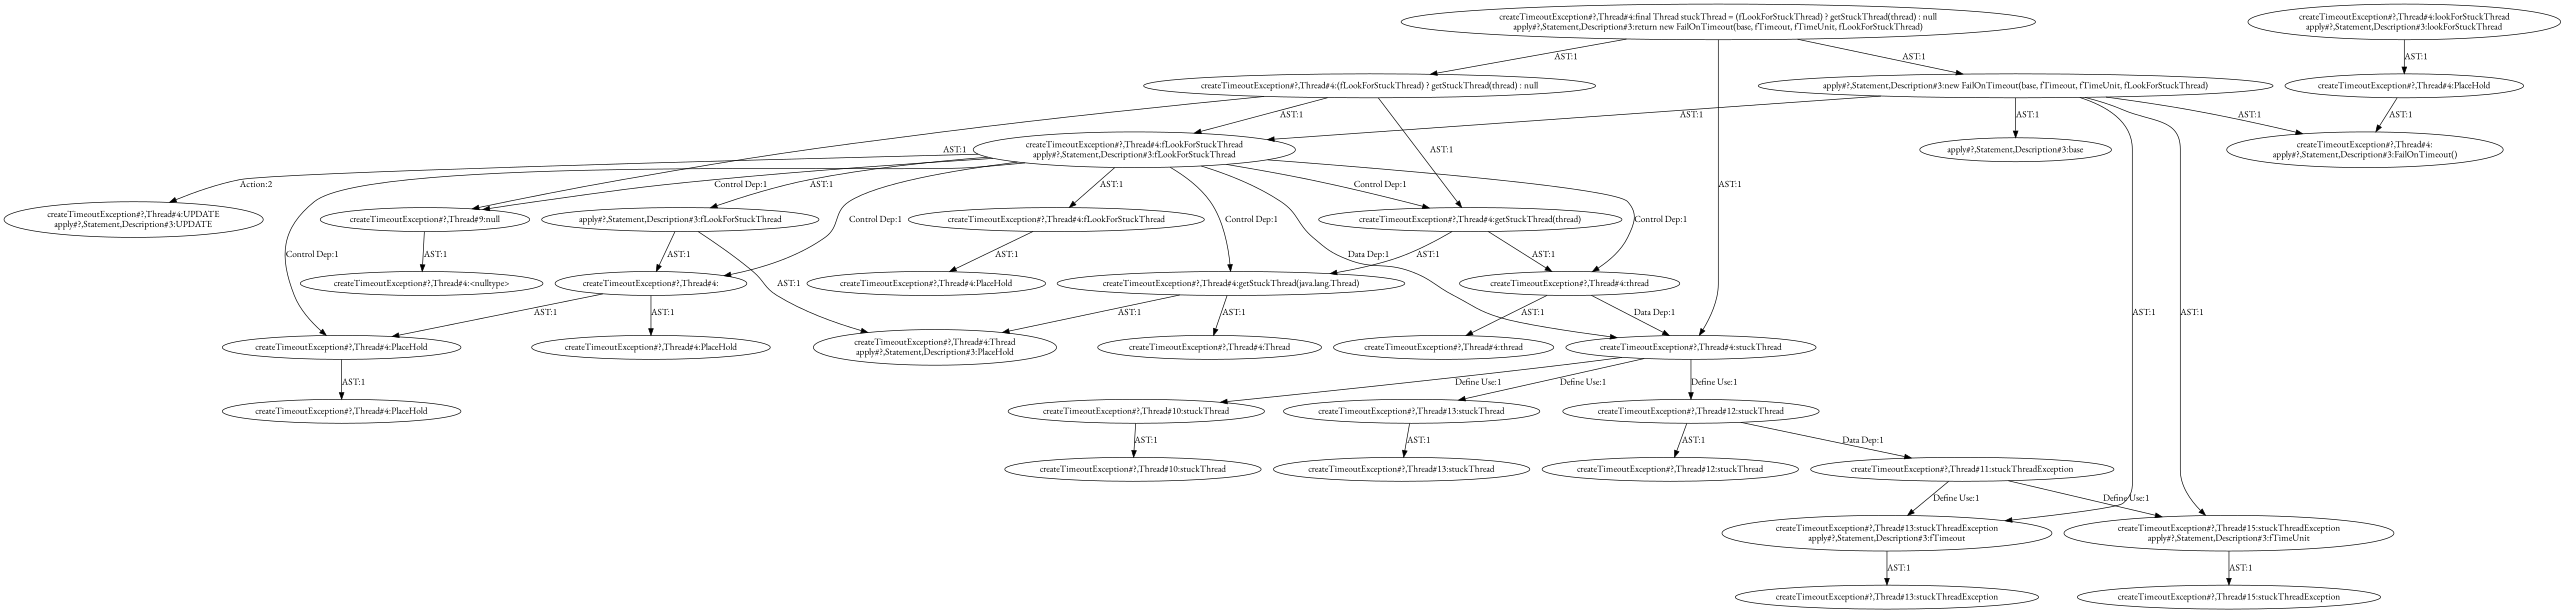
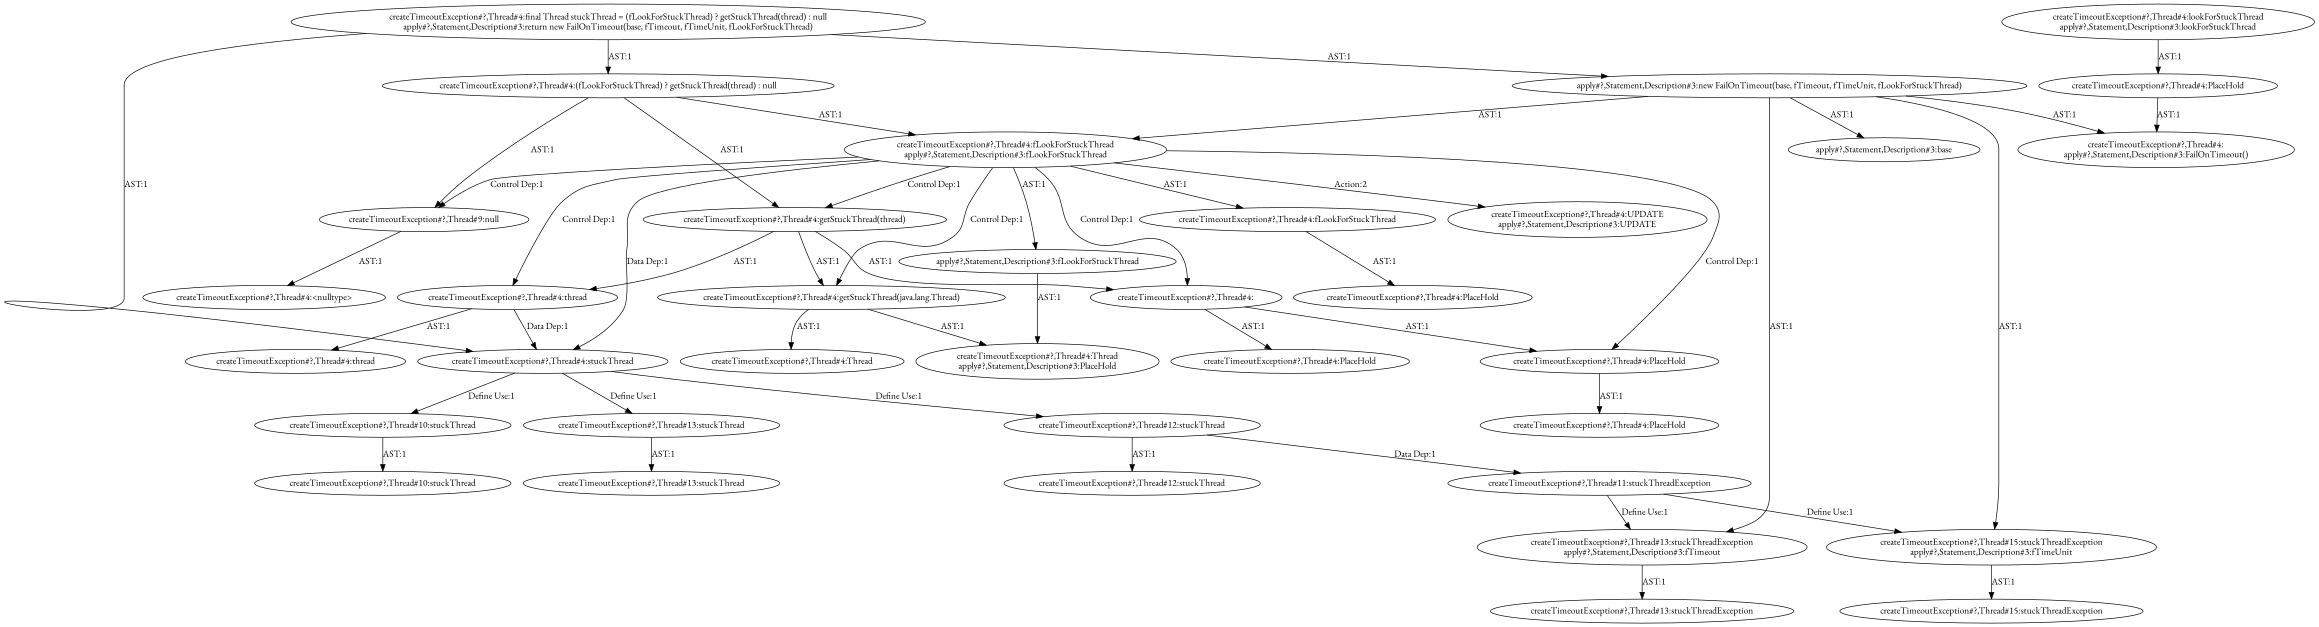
edge "apply#?,Statement,Description#3:fLookForStuckThread" -> "createTimeoutException#?,Thread#4:": now "createTimeoutException#?,Thread#4:getStuckThread(thread)" -> "createTimeoutException#?,Thread#4:"
